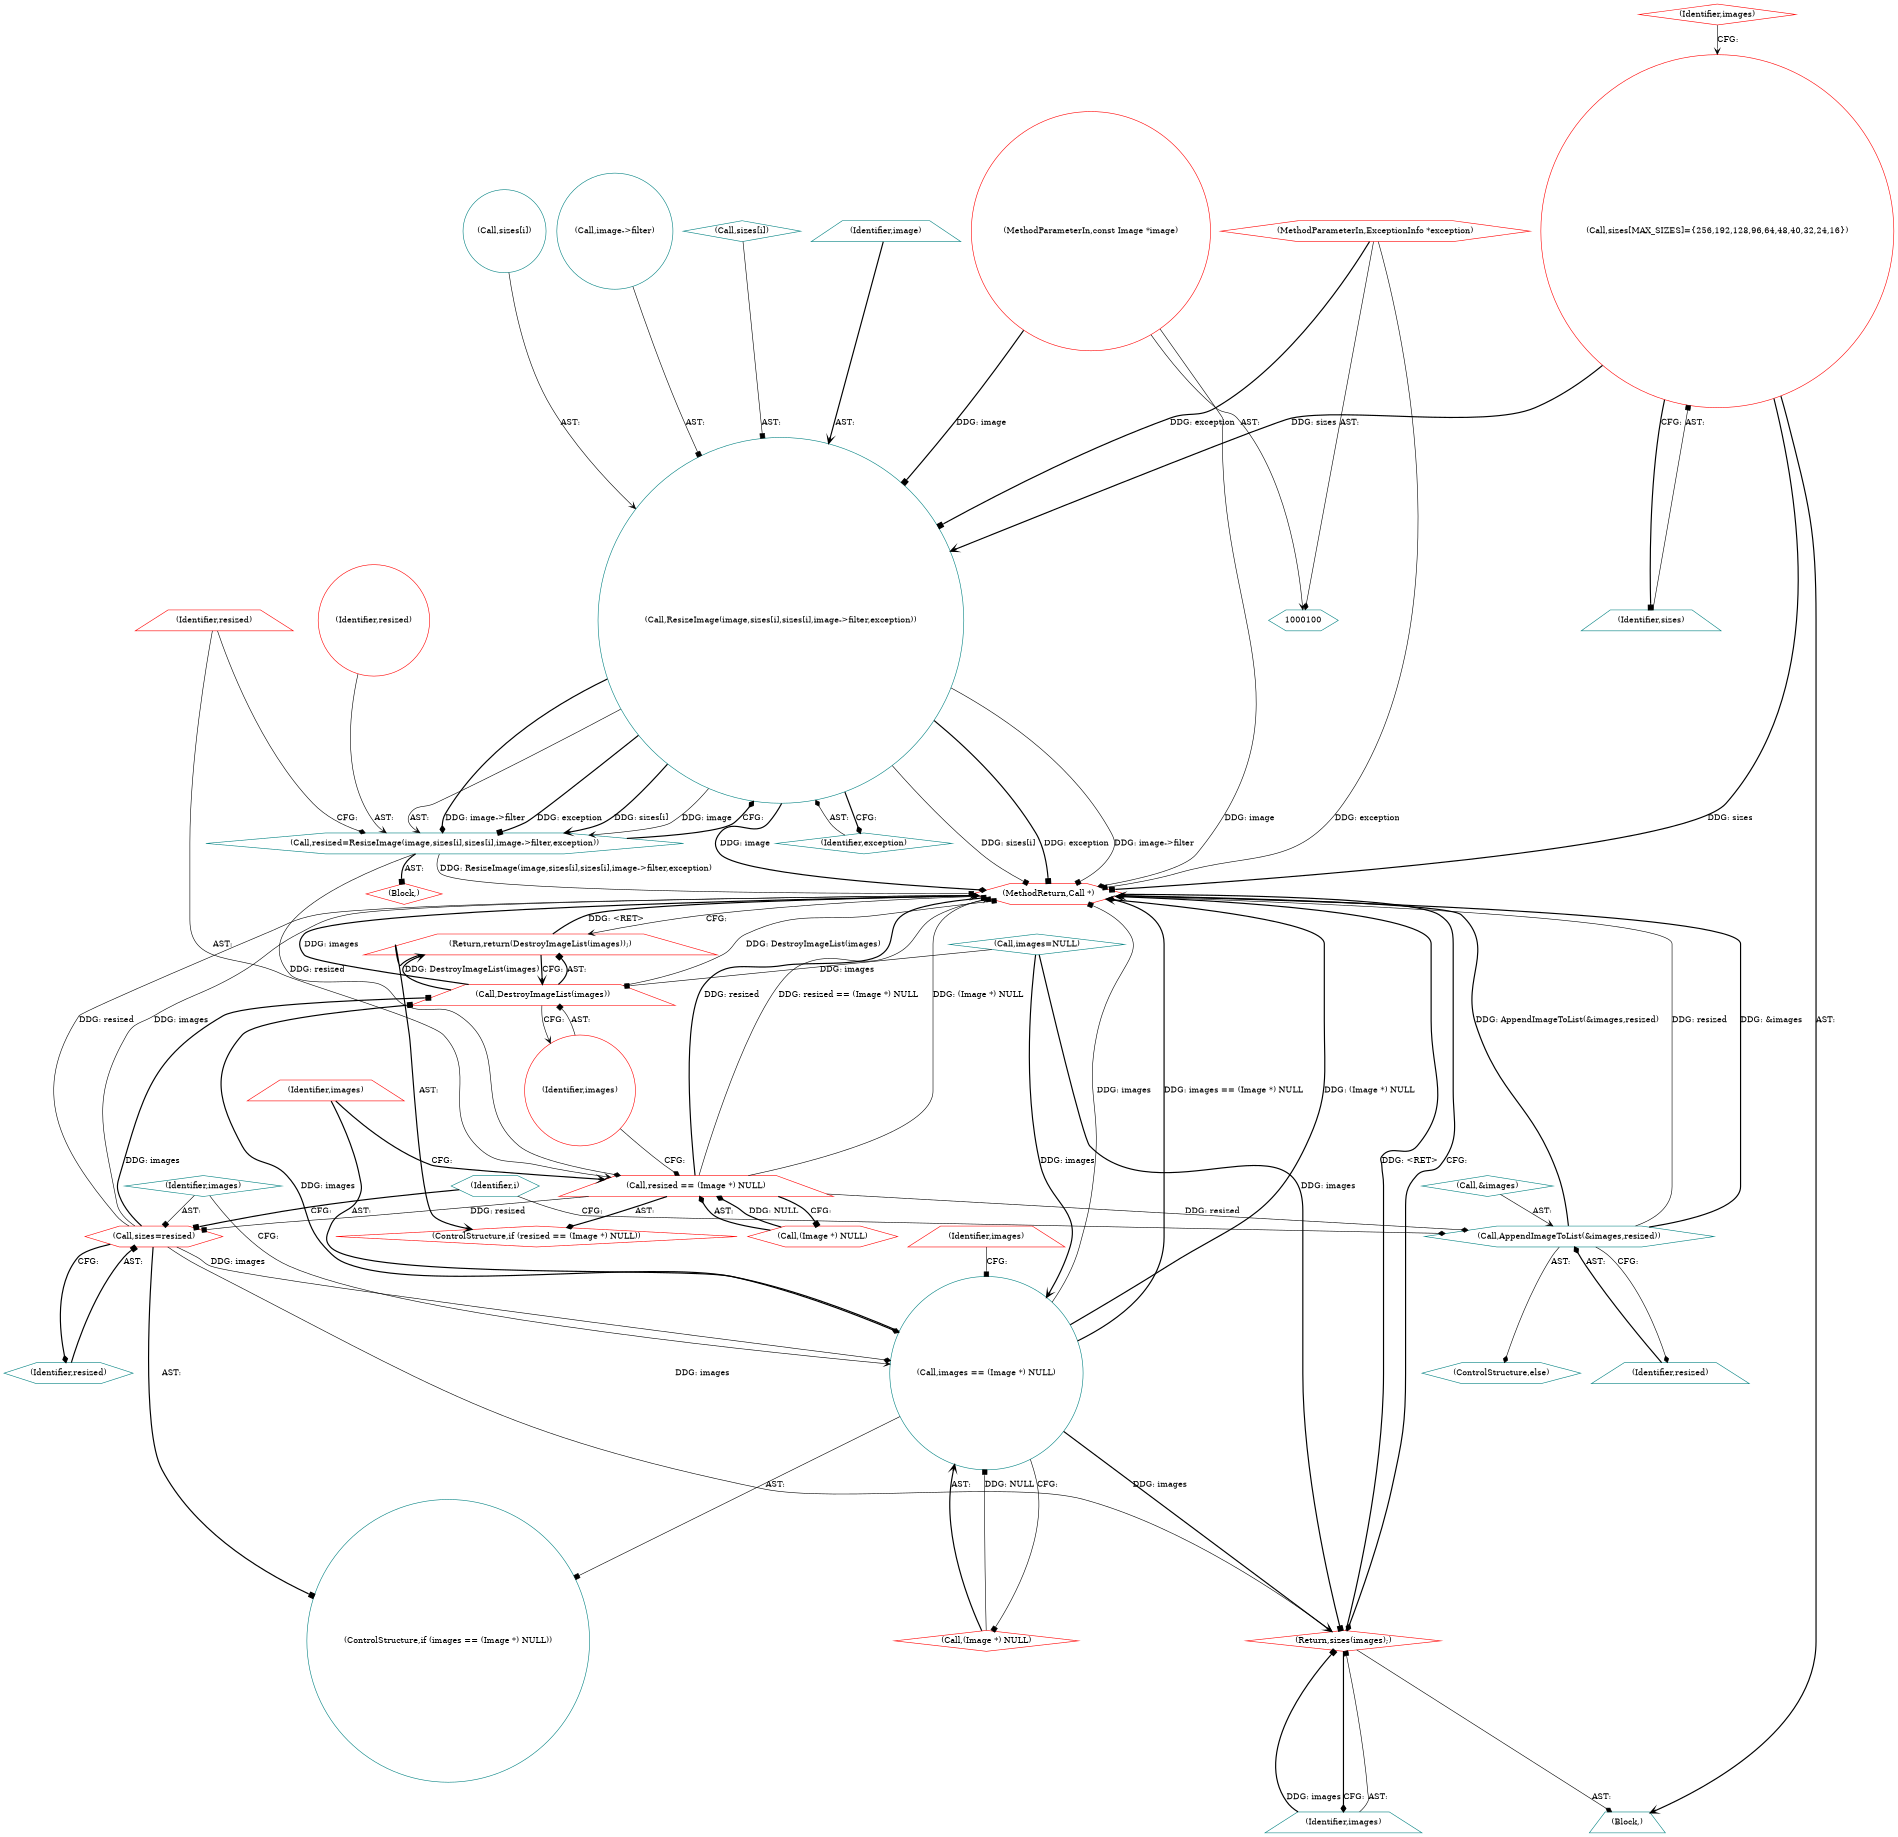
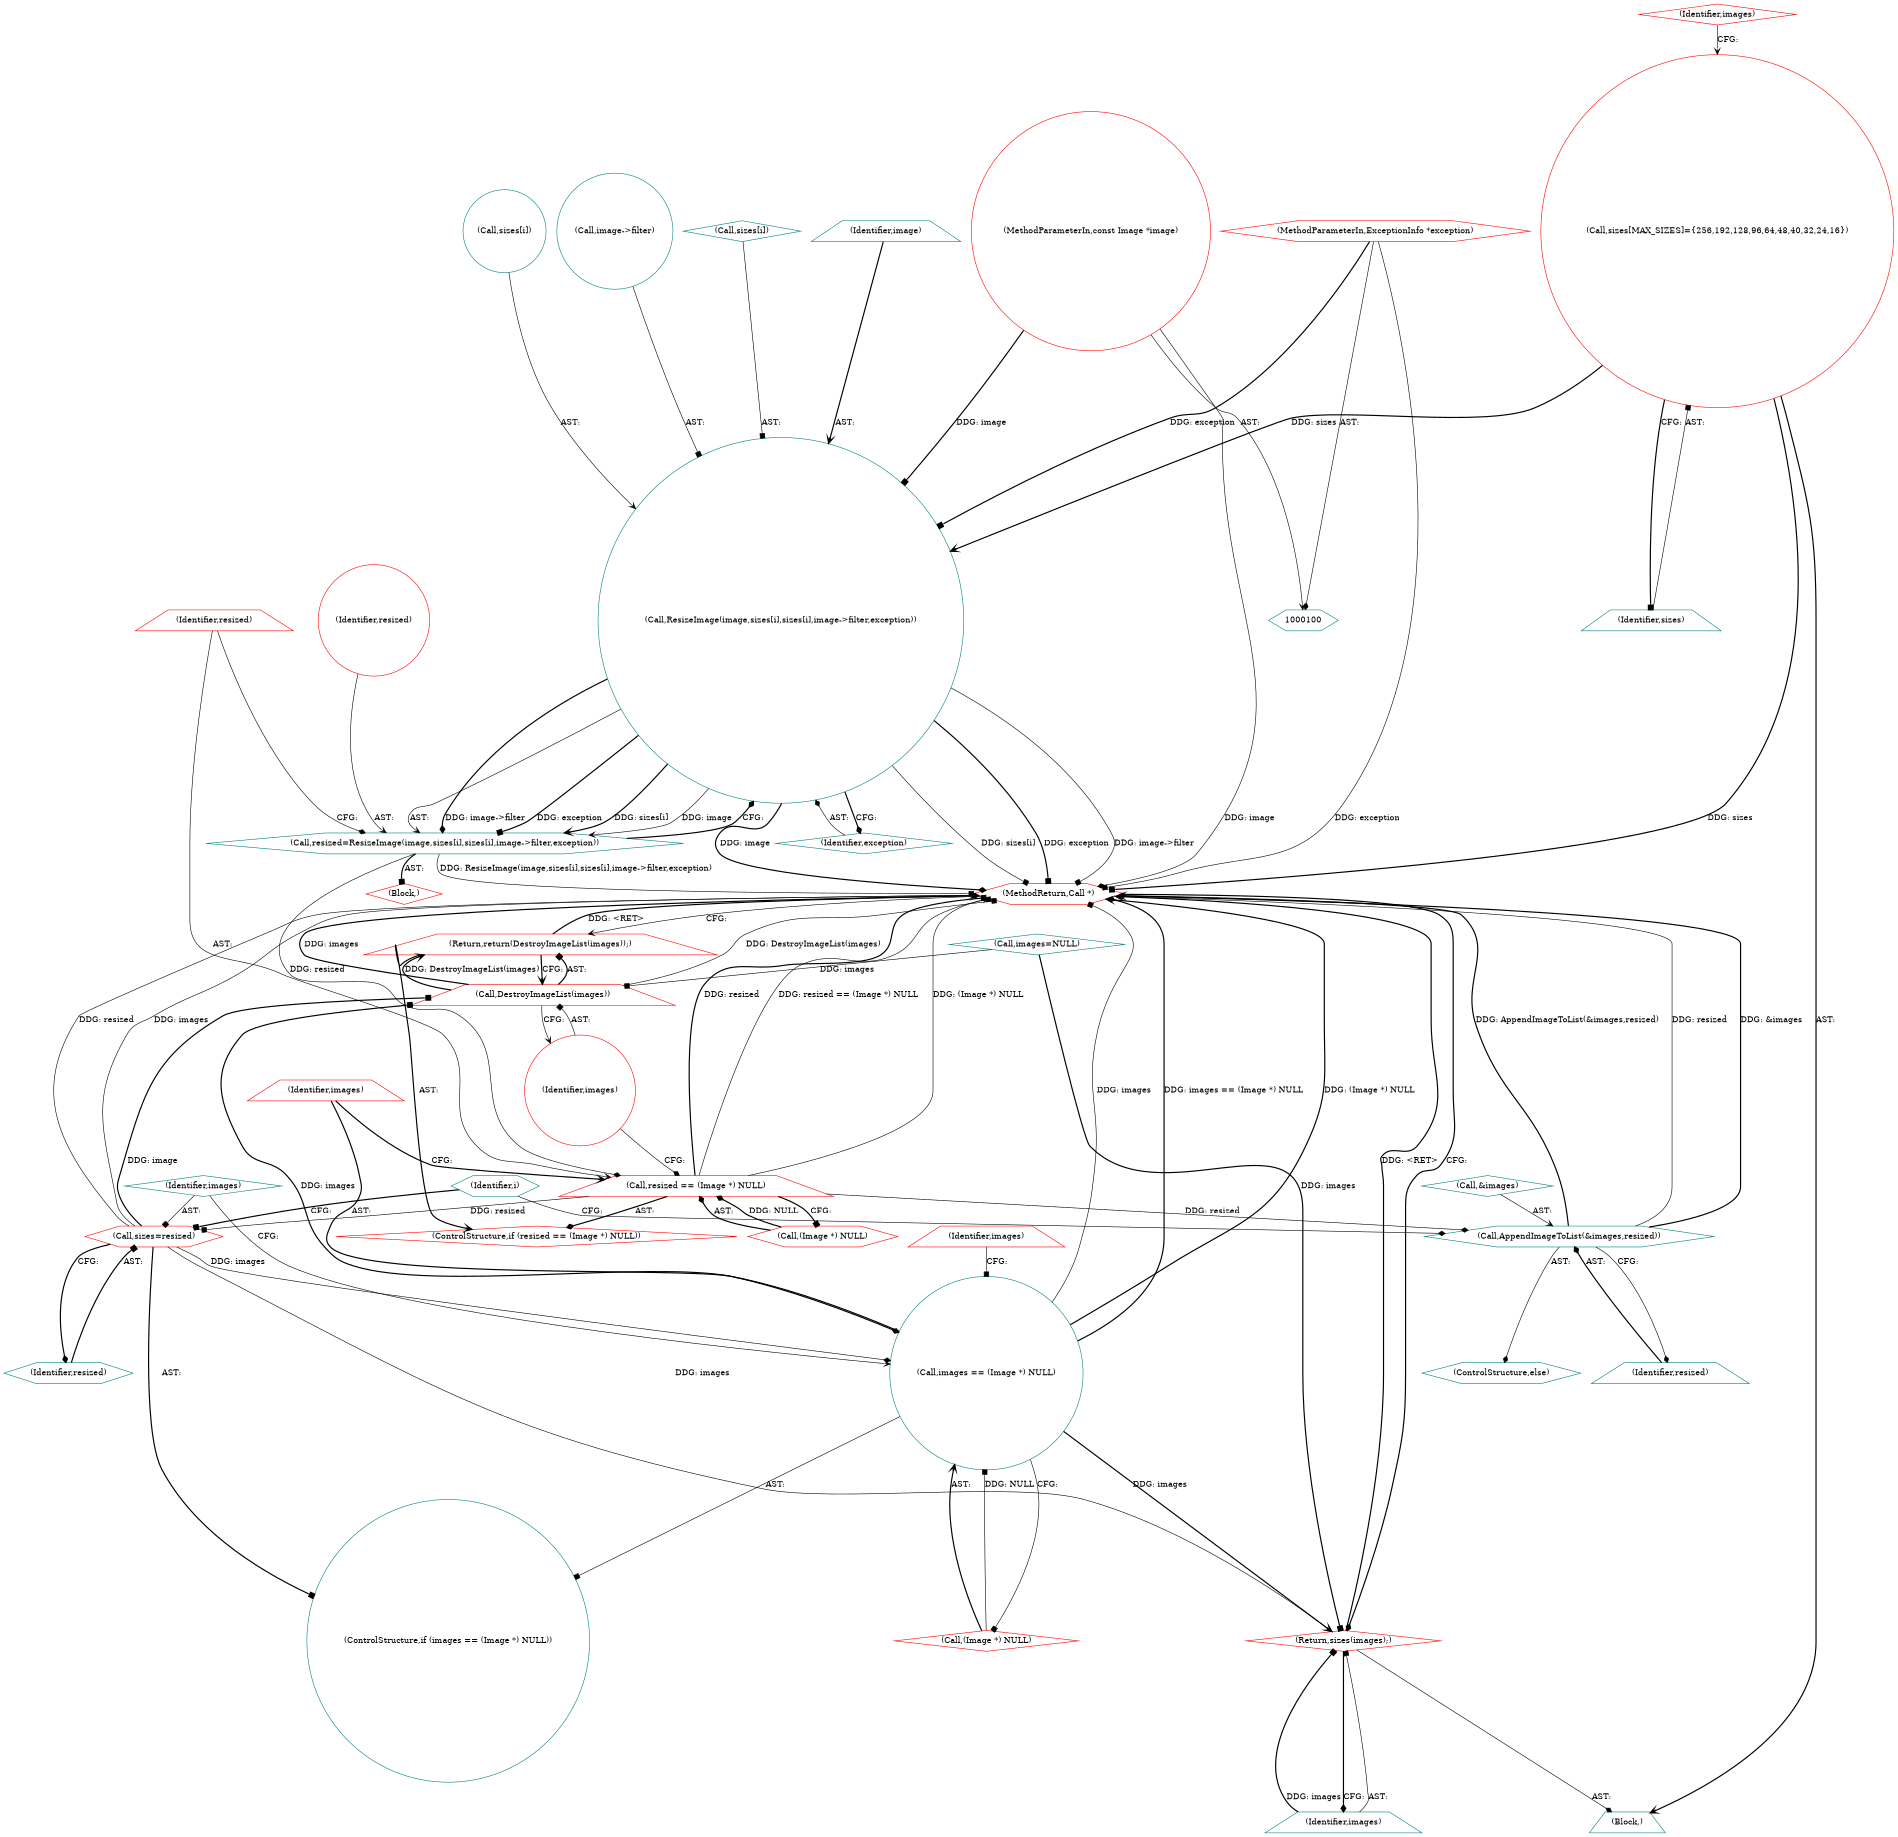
edge "(Call,images=NULL)" -> "(Call,images == (Image *) NULL)": removed, label "DDG: images"
edge "(Call,sizes=resized)" -> "(Call,DestroyImageList(images))": label "DDG: images" -> "DDG: image"
